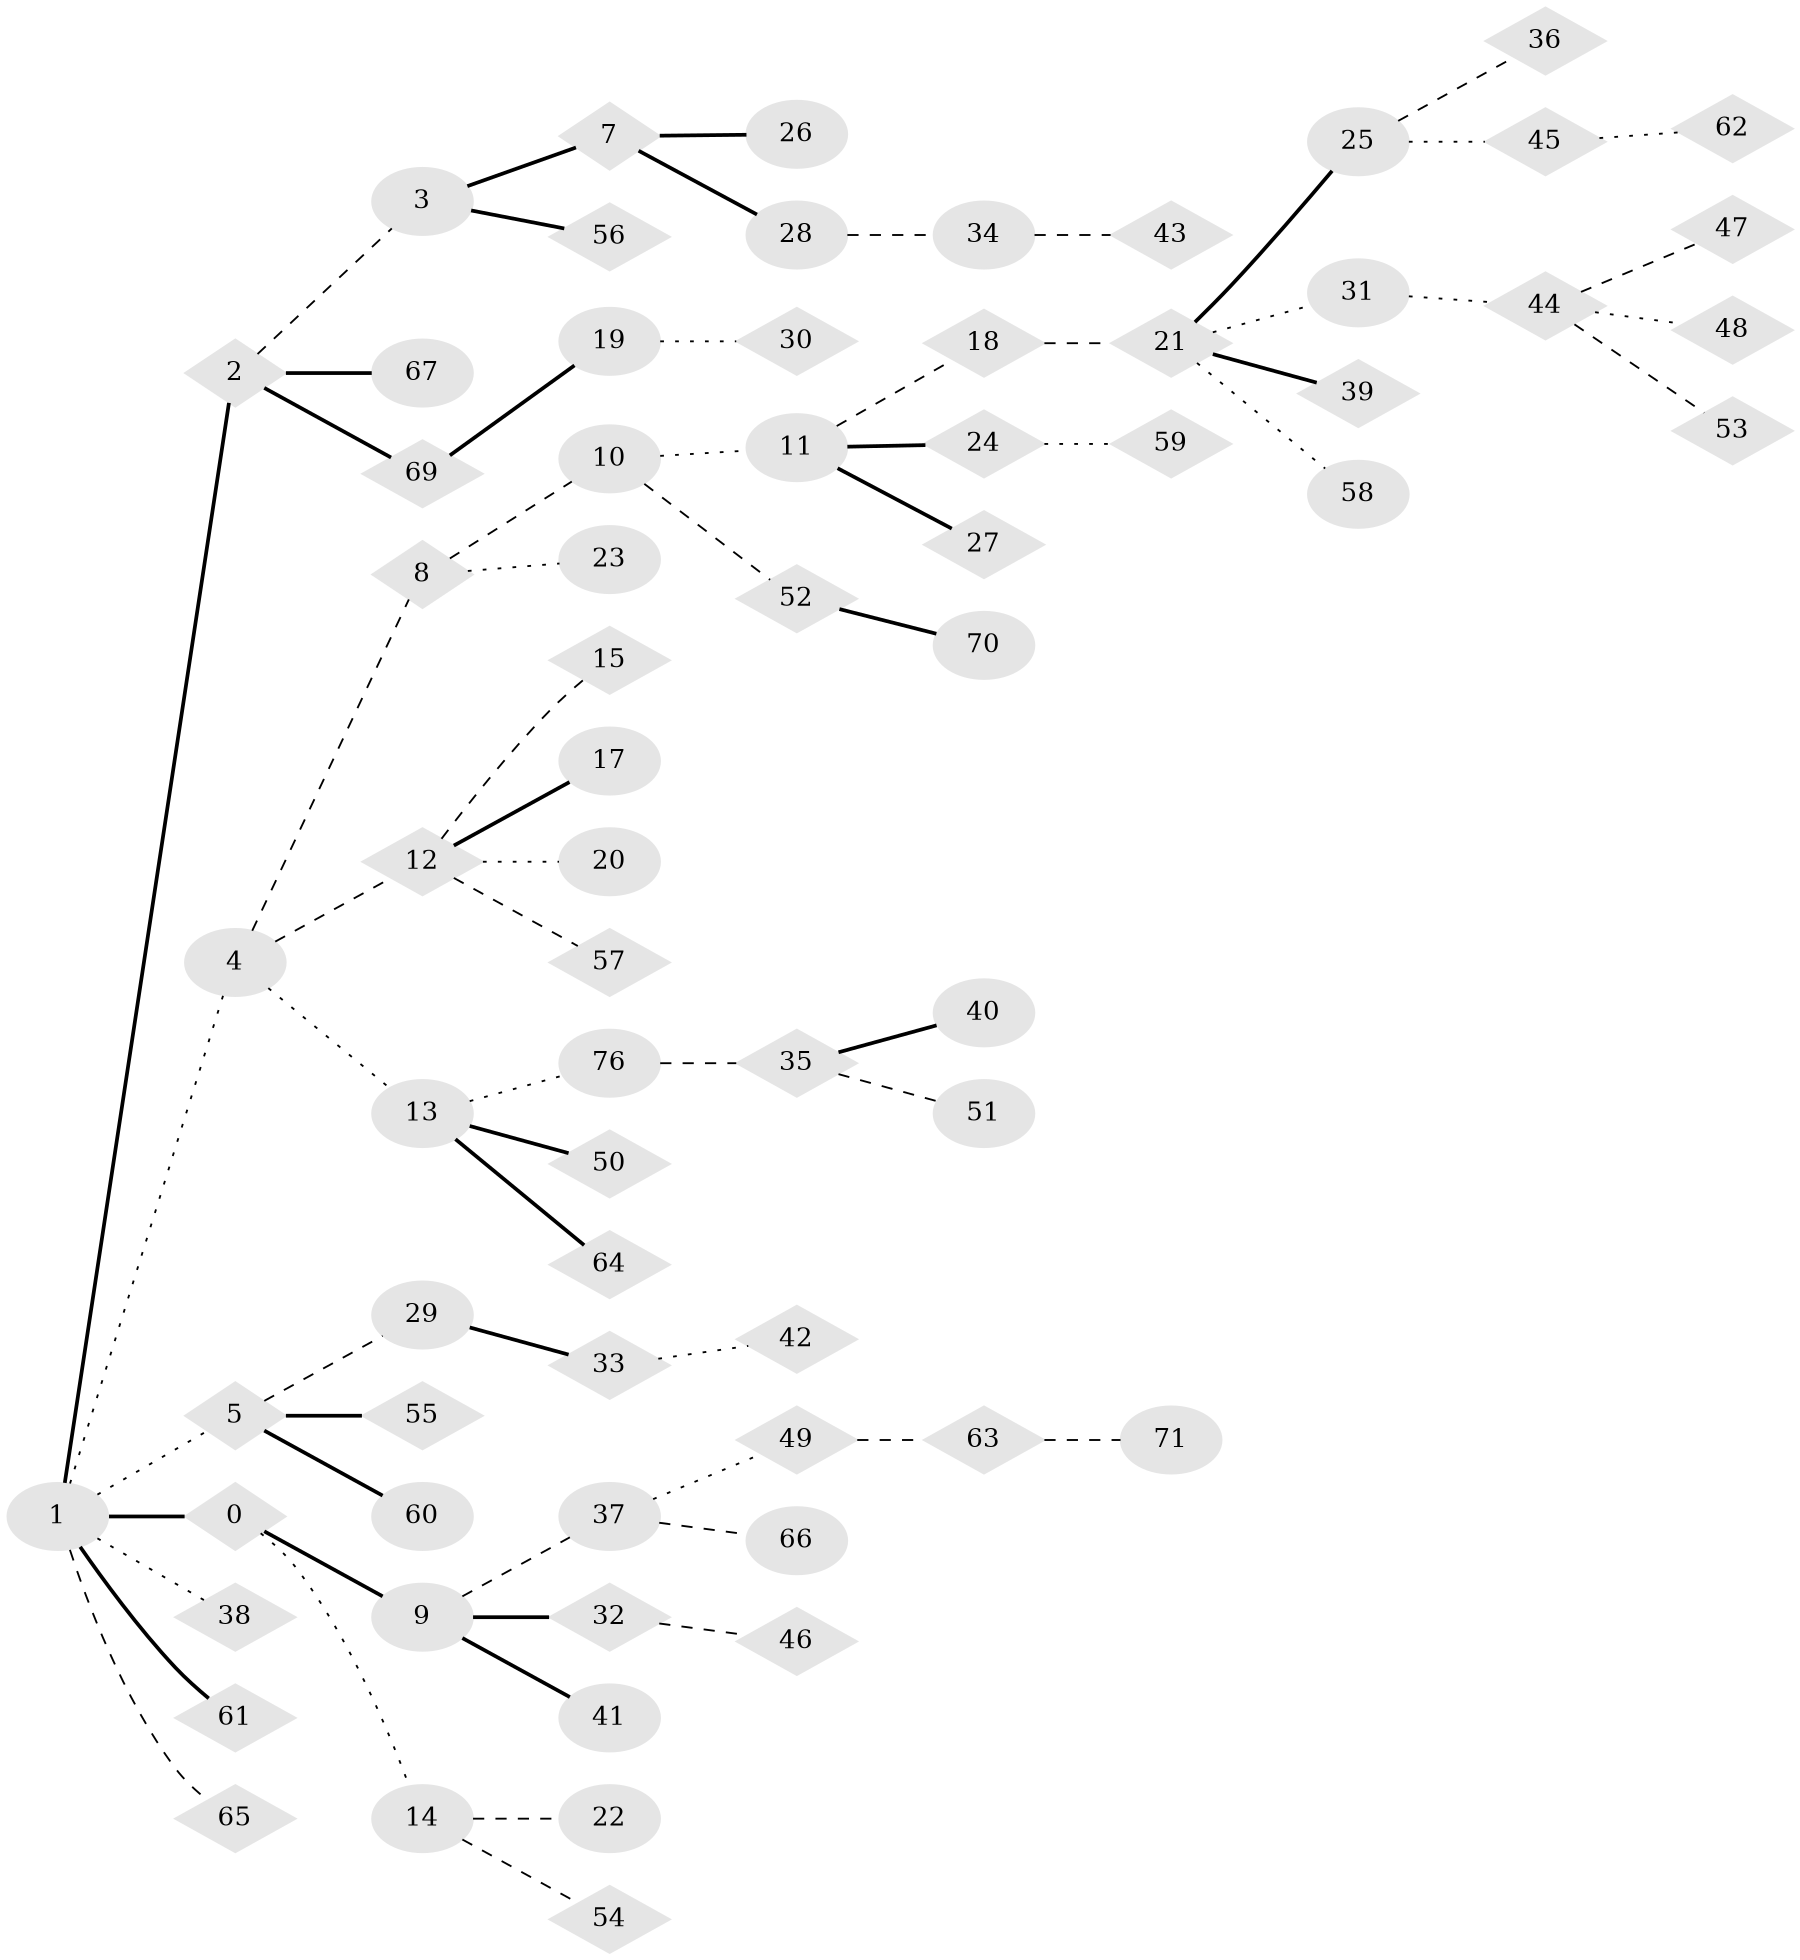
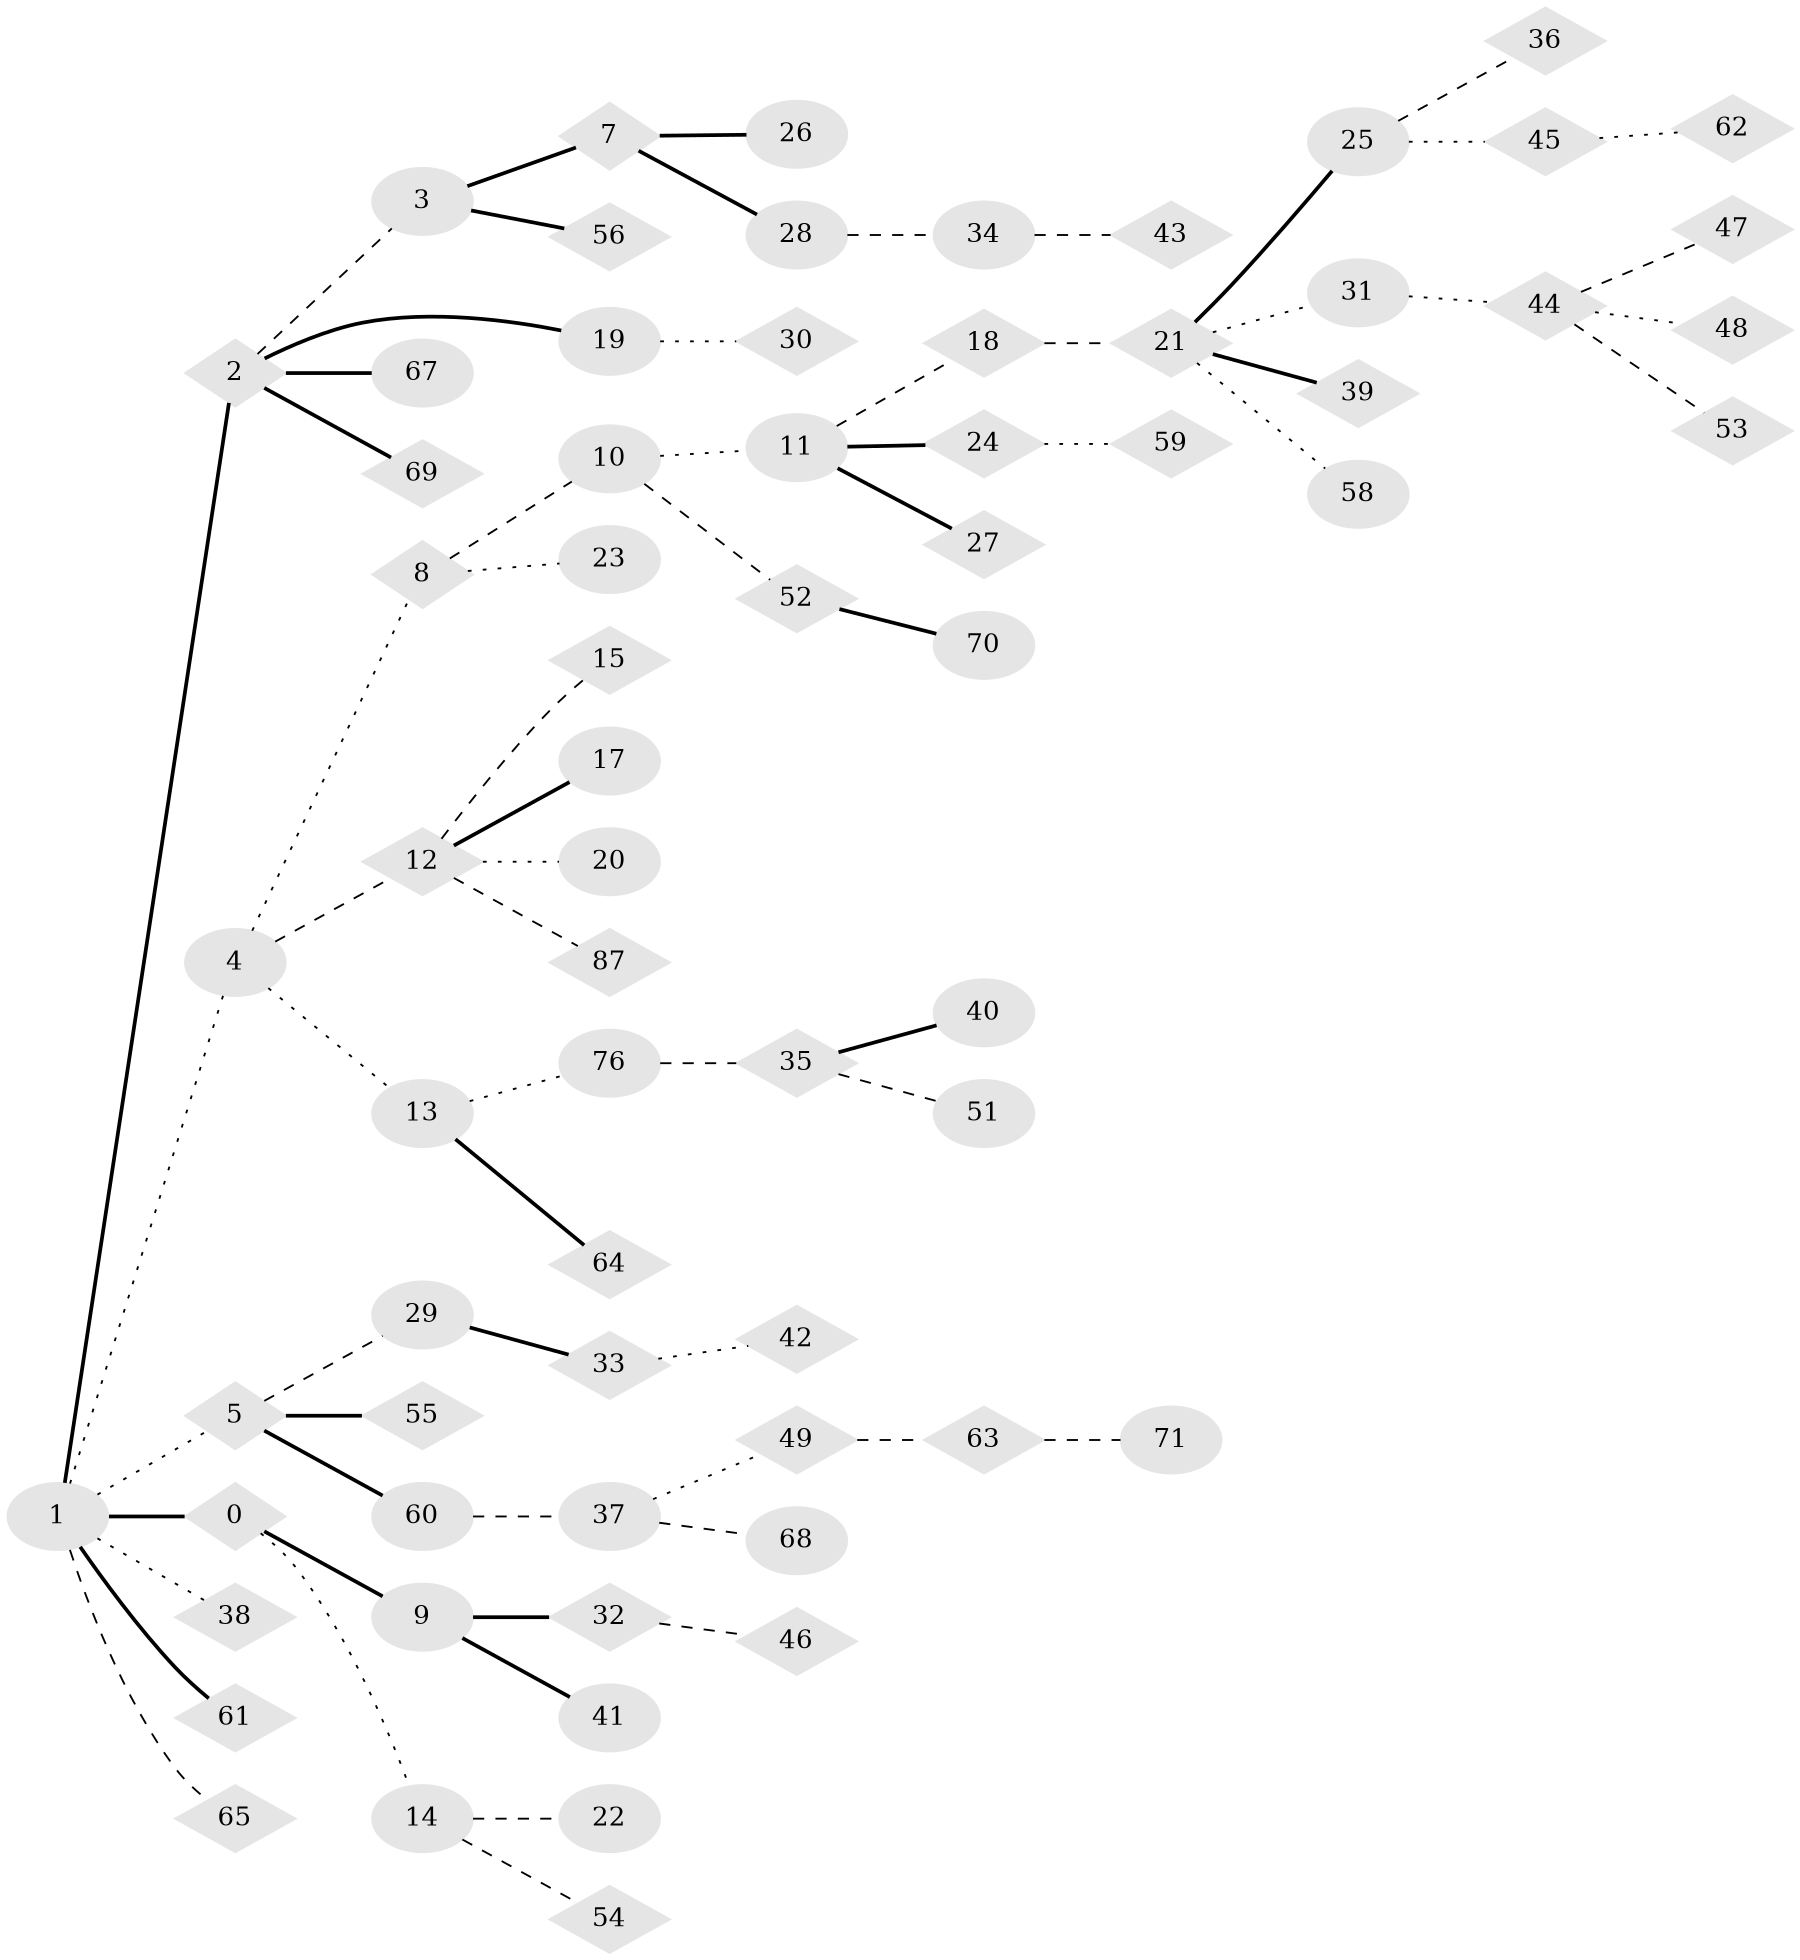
edge "19" -- "69": now "19" -- "2"
edge "8" -- "4": style dashed -> dotted
node "57": label "57" -> "87"
node "50": removed
node "66": label "66" -> "68"
edge "37" -- "9": now "37" -- "60"
